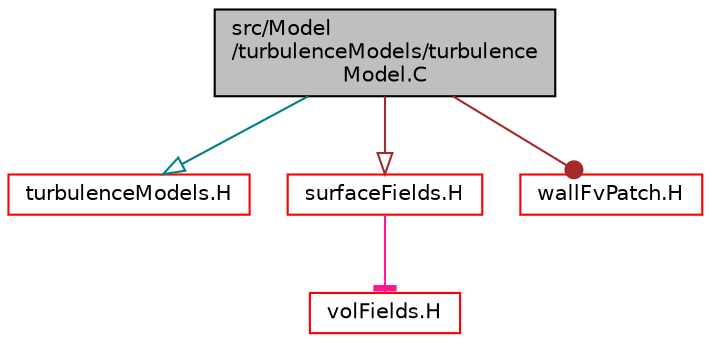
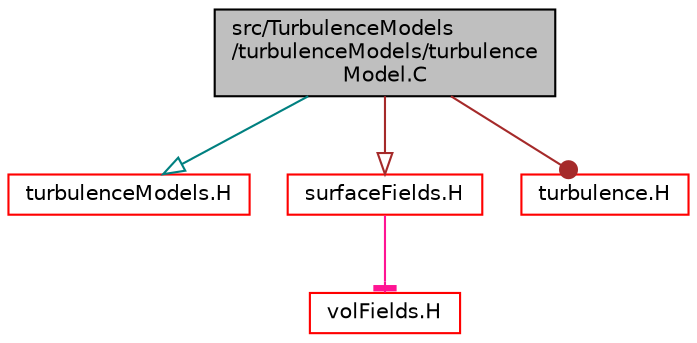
node "src/Model /turbulenceModels/turbulence Model.C": label "src/Model /turbulenceModels/turbulence Model.C" -> "src/TurbulenceModels /turbulenceModels/turbulence Model.C"
node "wallFvPatch.H": label "wallFvPatch.H" -> "turbulence.H"
